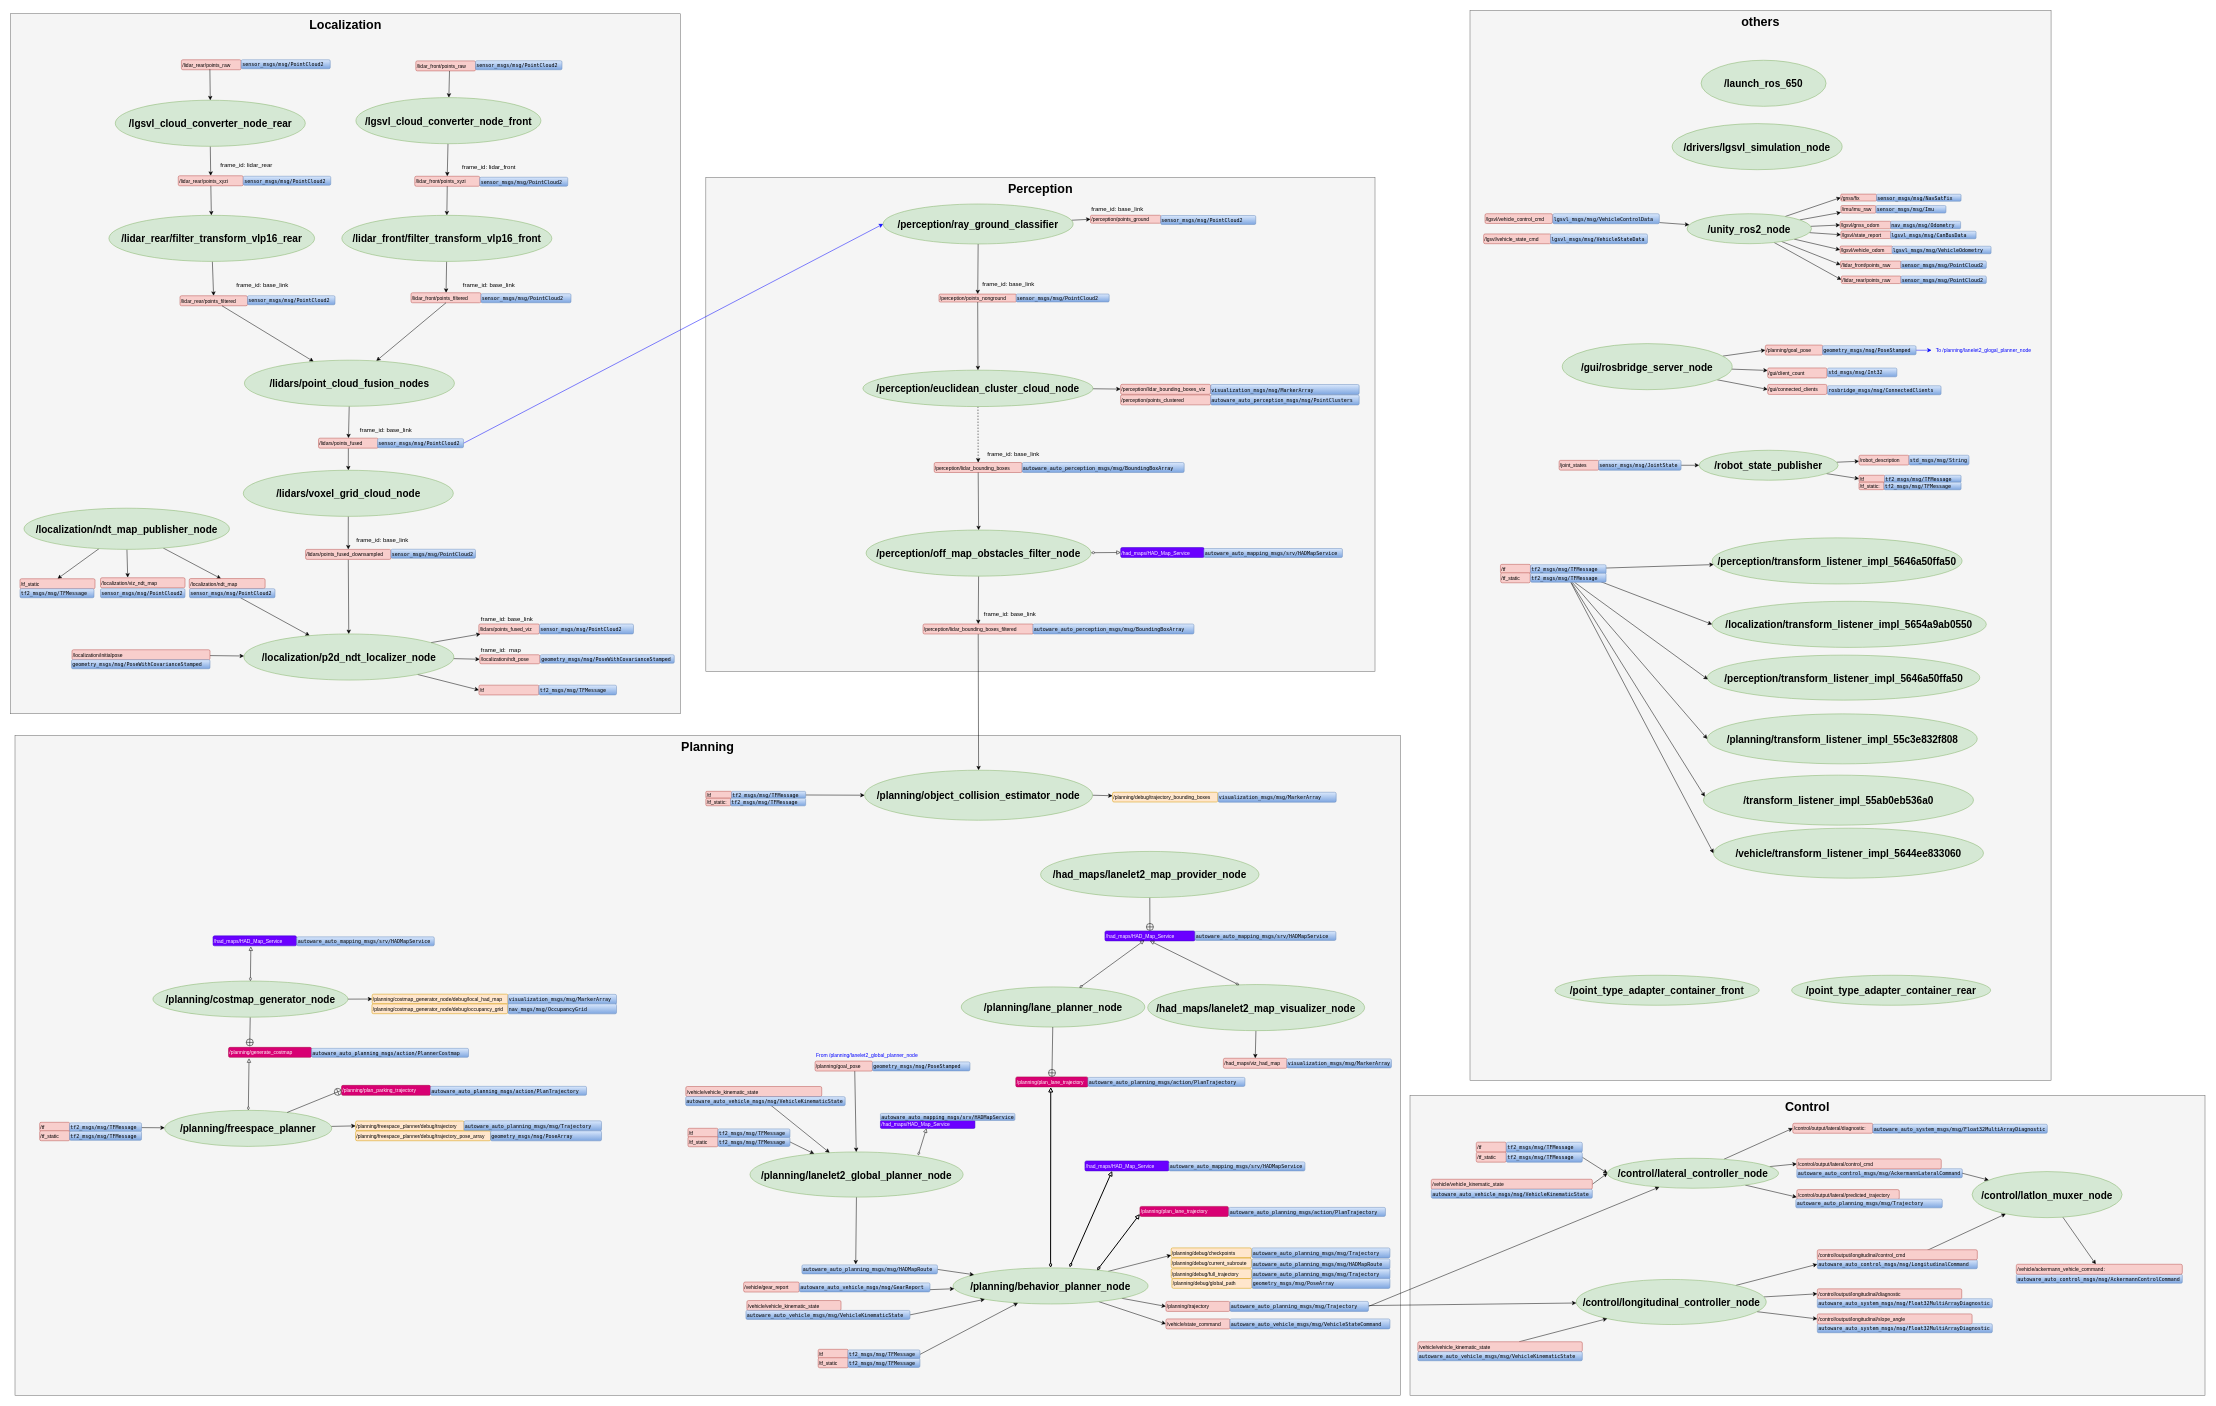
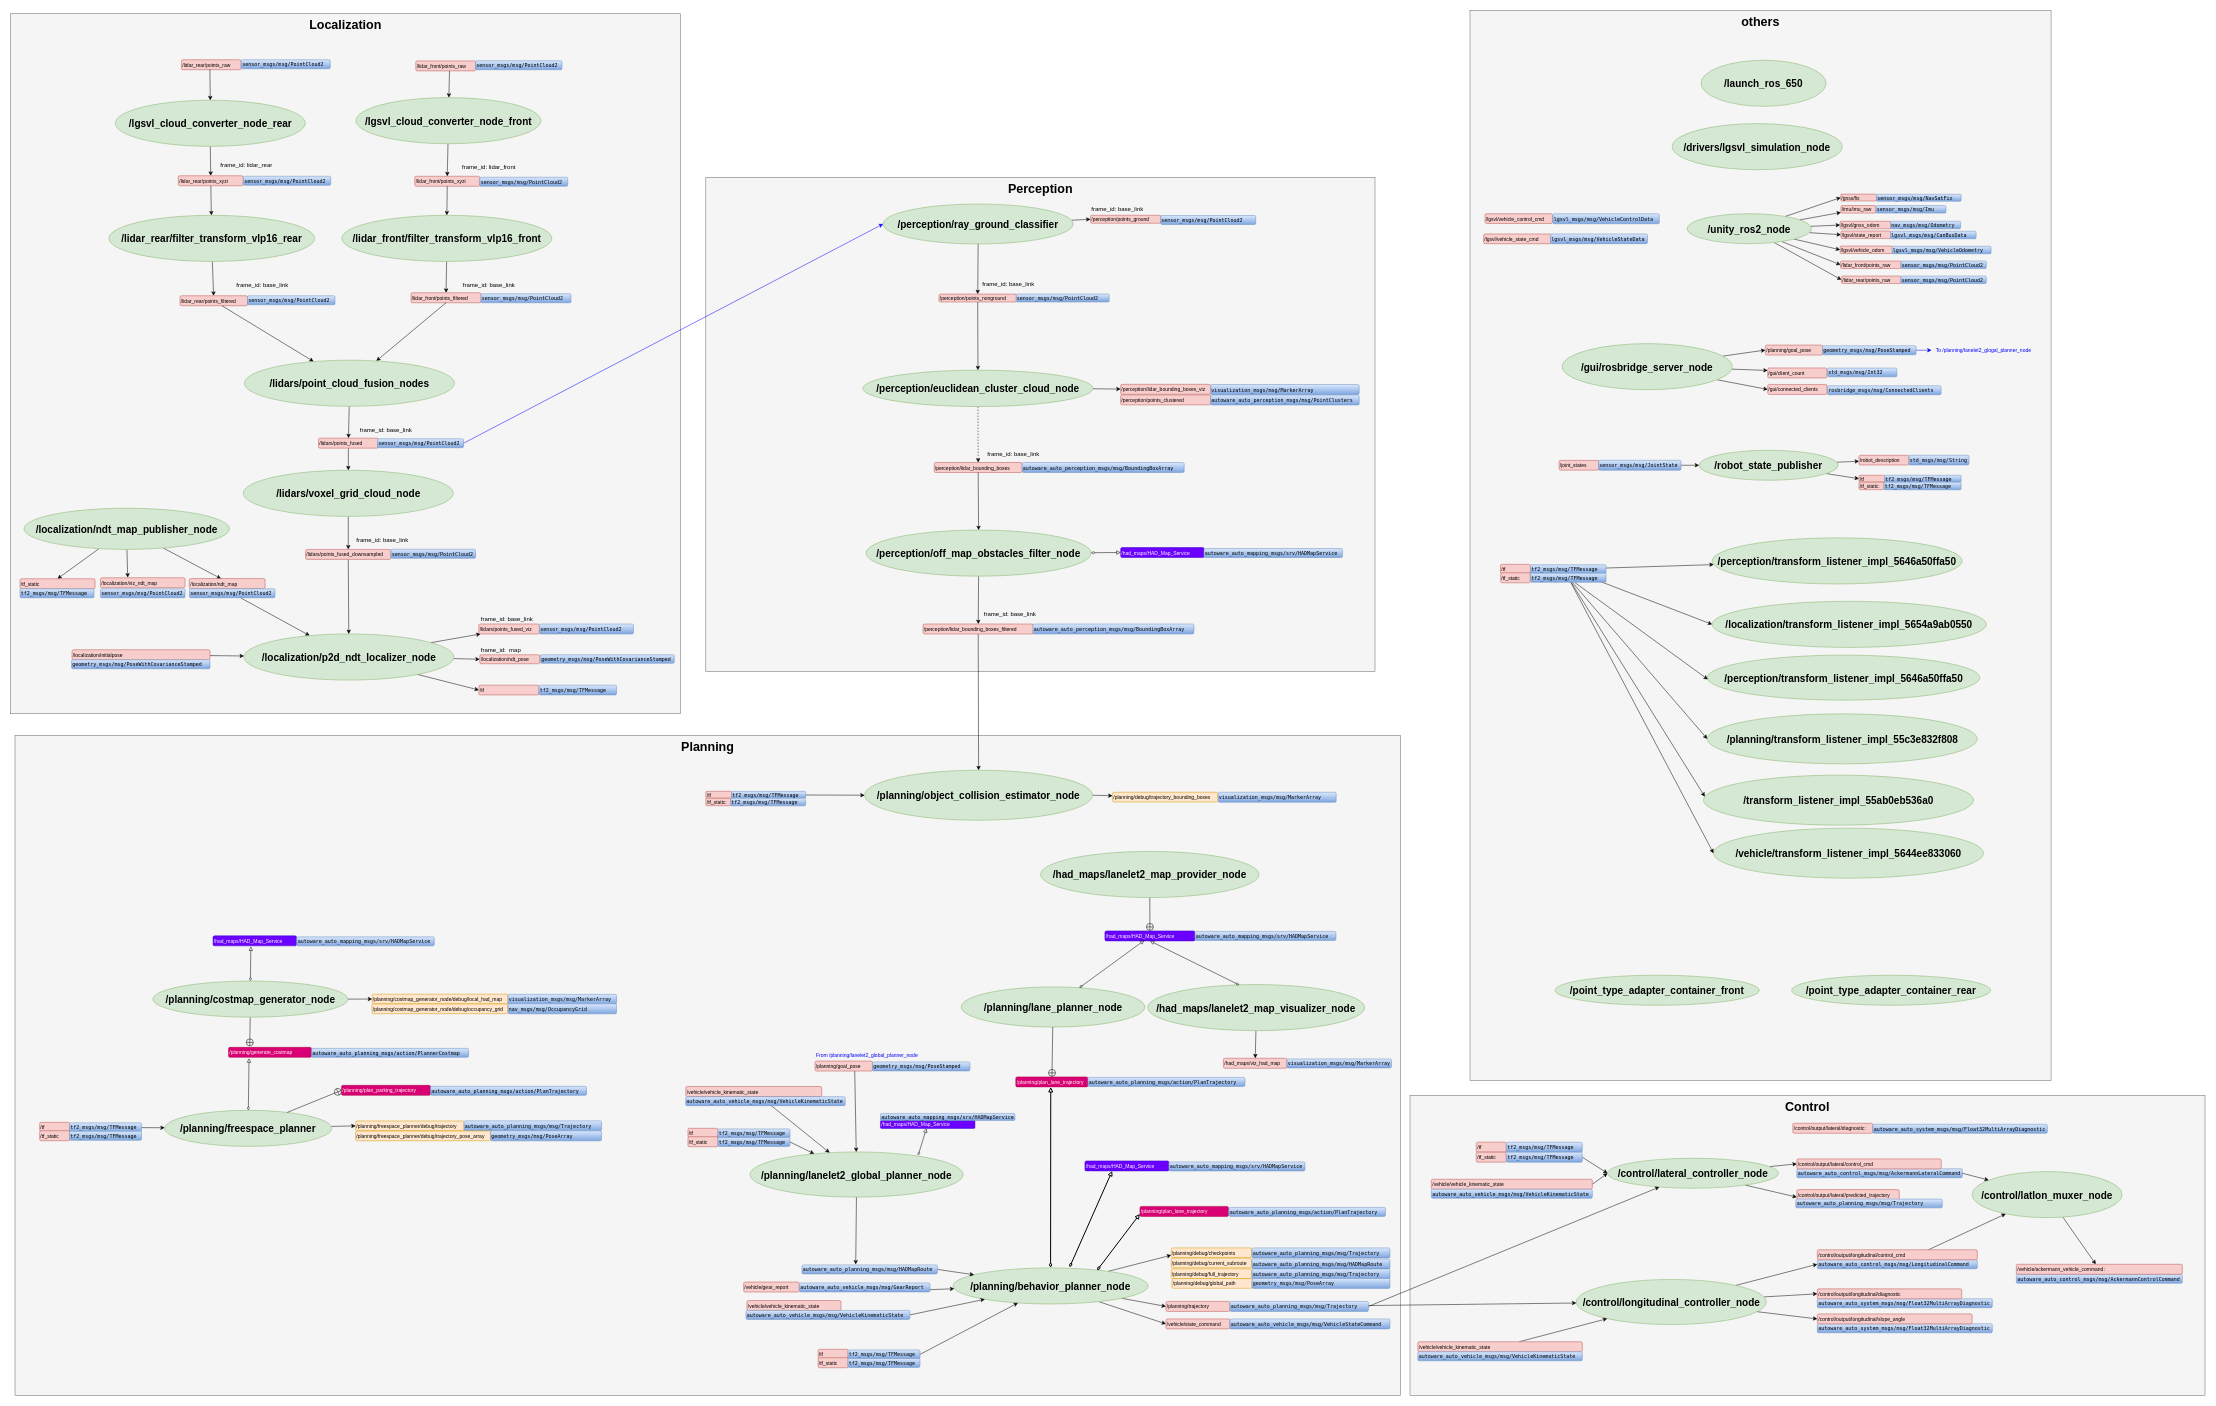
edge "lgsvl_msgs/msg/VehicleControlData" -> "/unity_ros2_node": removed
edge "/control/lateral_controller_node" -> "/control/output/lateral/diagnostic:": removed
